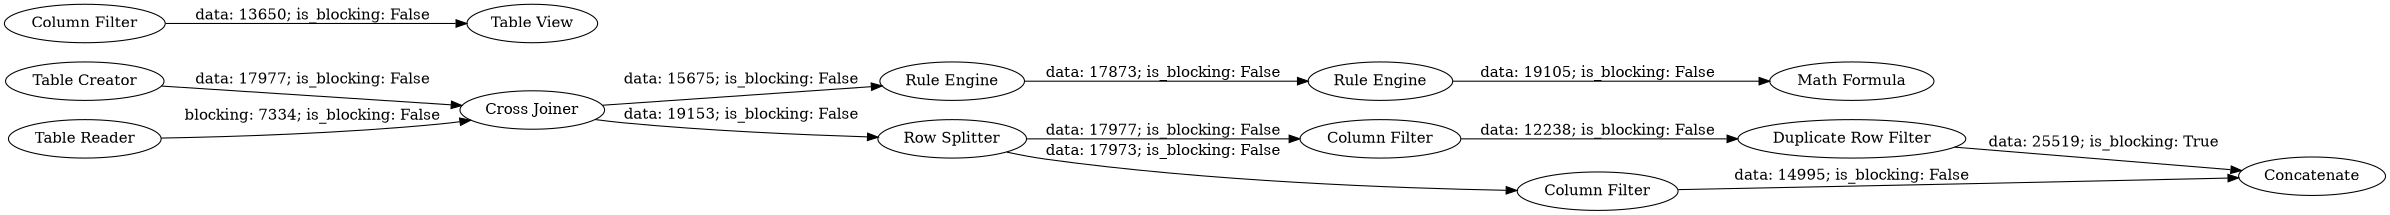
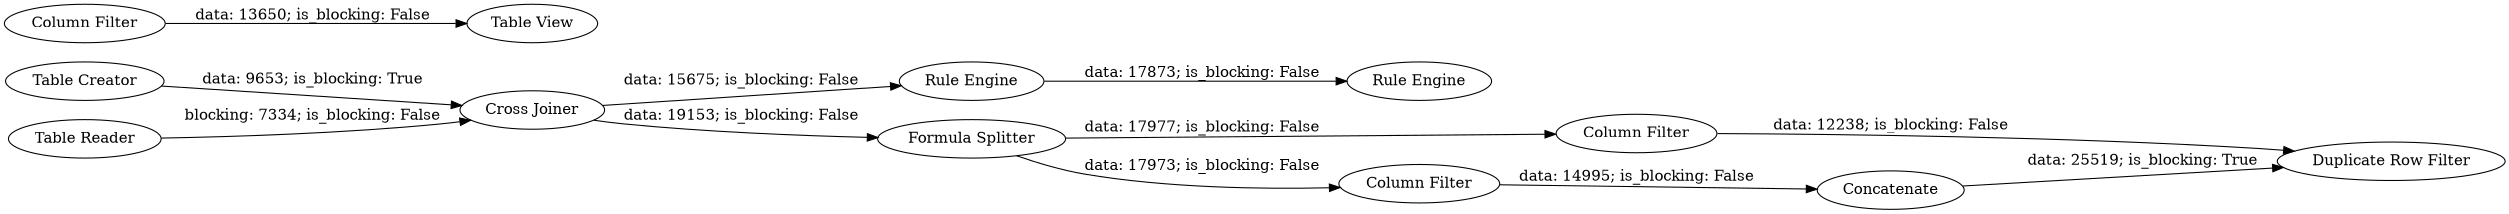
edge "Table Creator" -> "Cross Joiner": label "data: 17977; is_blocking: False" -> "data: 9653; is_blocking: True"
node "Math Formula": removed
node "Row Splitter": label "Row Splitter" -> "Formula Splitter"
edge "Duplicate Row Filter" -> "Concatenate": reversed
